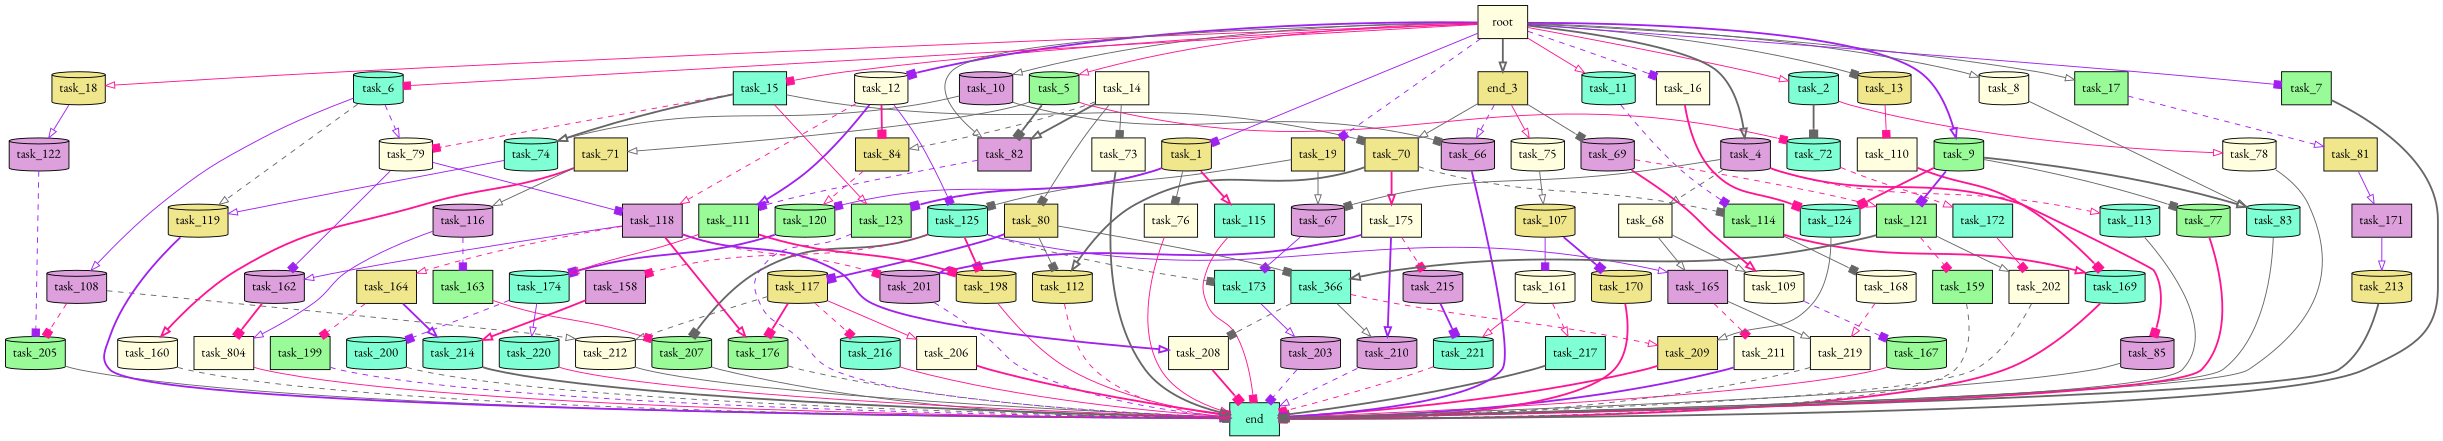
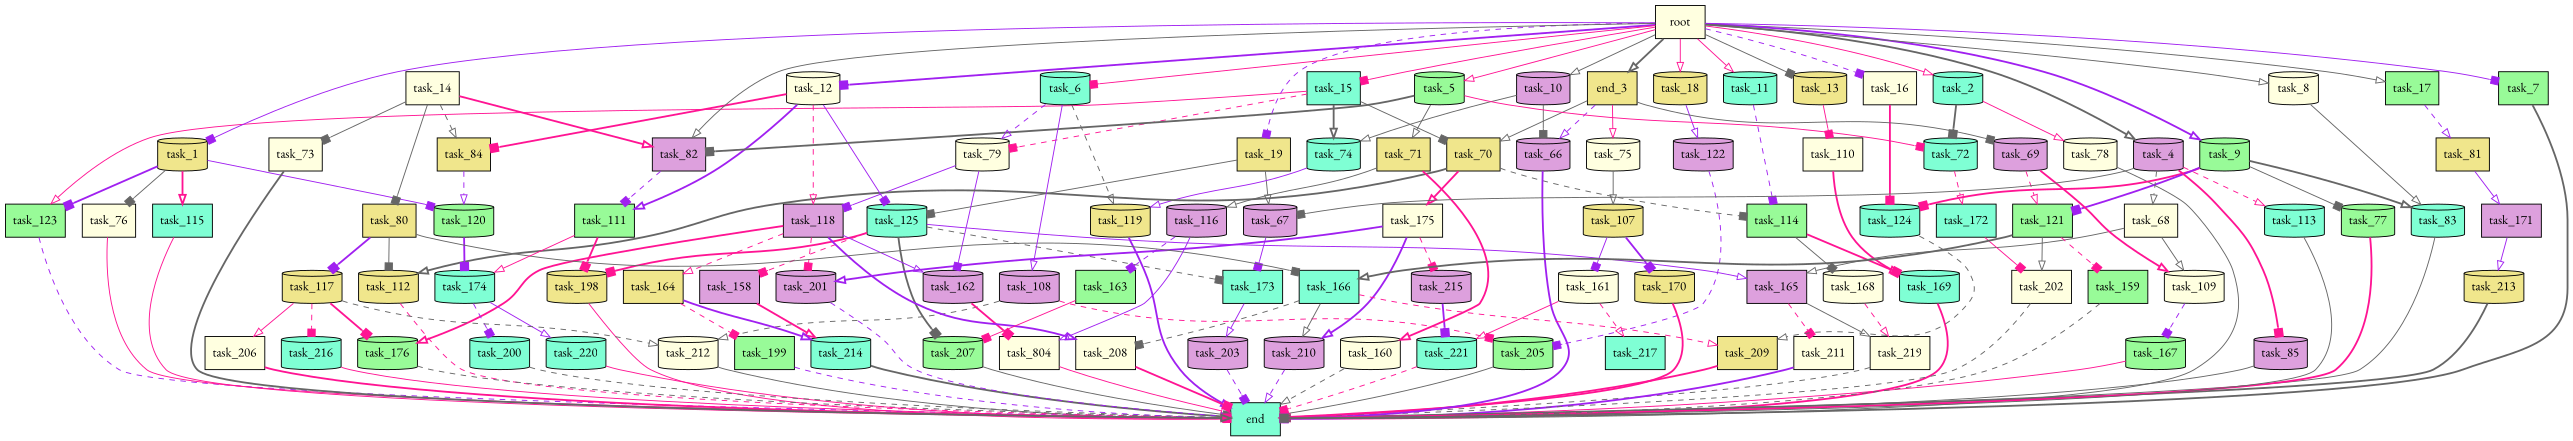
edge "task_14" -> "task_82": color gray40 -> deeppink
edge "task_84" -> "task_120": color deeppink -> purple
node "task_366": label "task_366" -> "task_166"
edge "task_124" -> "task_209": style solid -> dashed
edge "task_217" -> "end": removed
